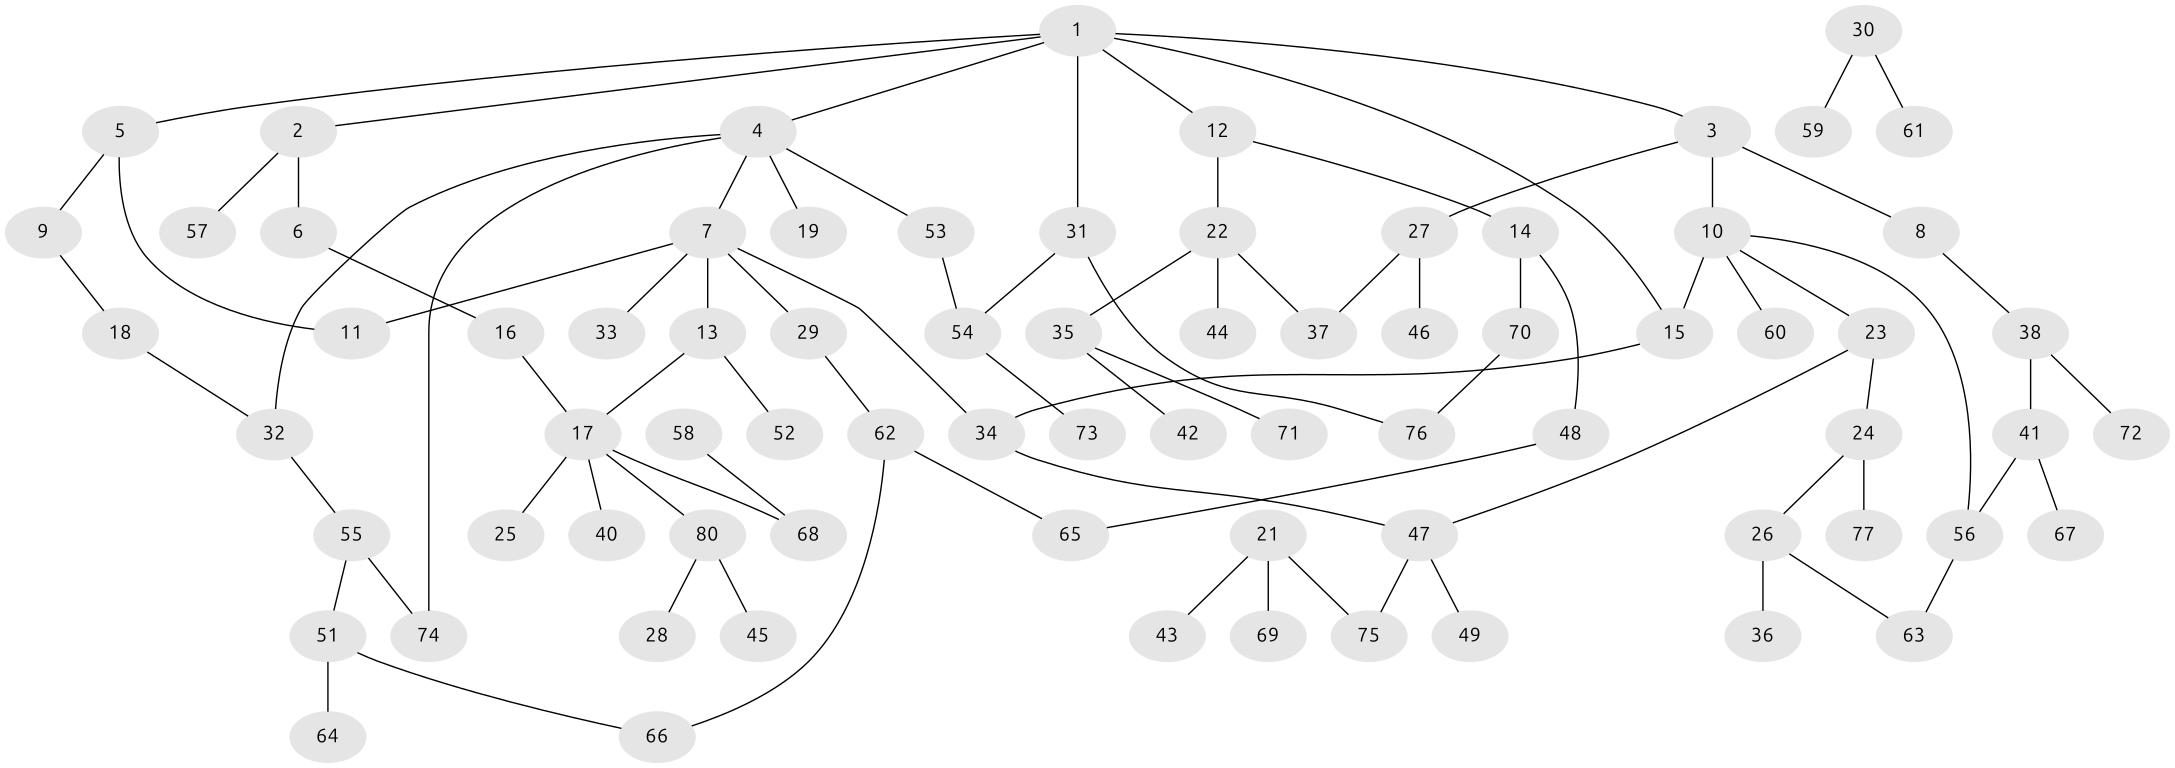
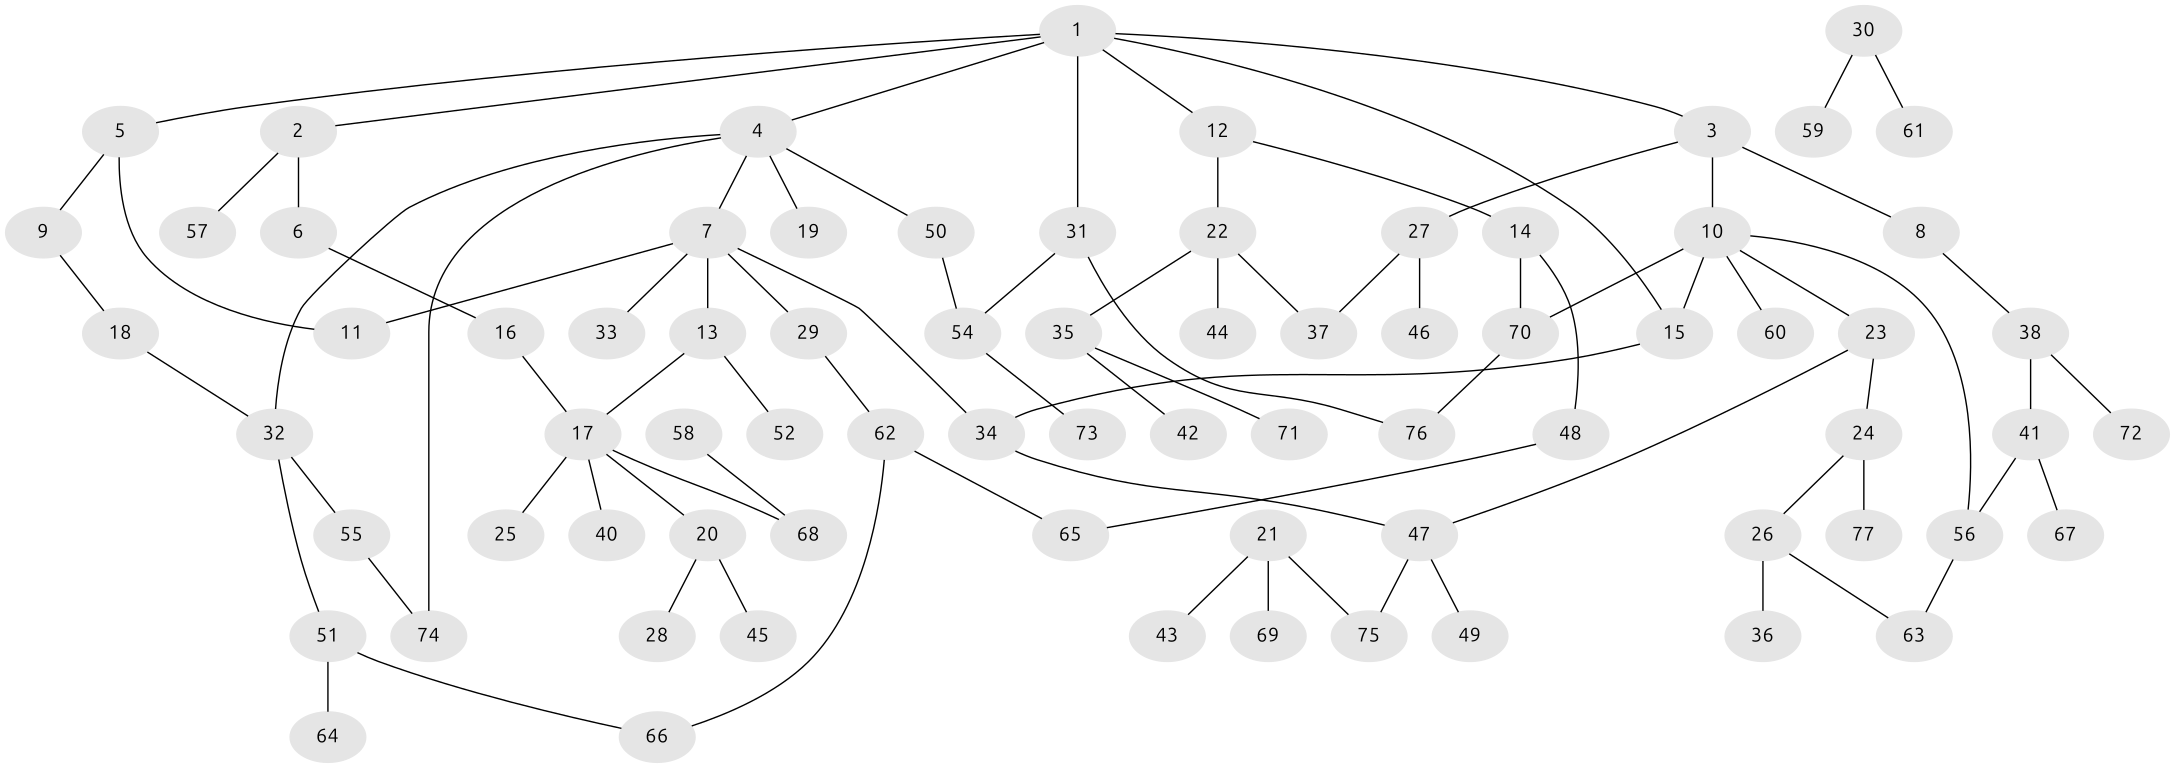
node "53": label "53" -> "50"
edge "10" -- "70": added
node "80": label "80" -> "20"
edge "55" -- "51": now "32" -- "51"
